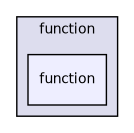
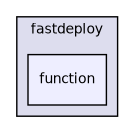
cluster "function": label "function" -> "fastdeploy"
